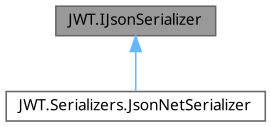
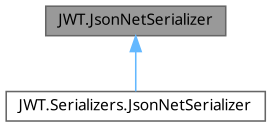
node "JWT.IJsonSerializer": label "JWT.IJsonSerializer" -> "JWT.JsonNetSerializer"
